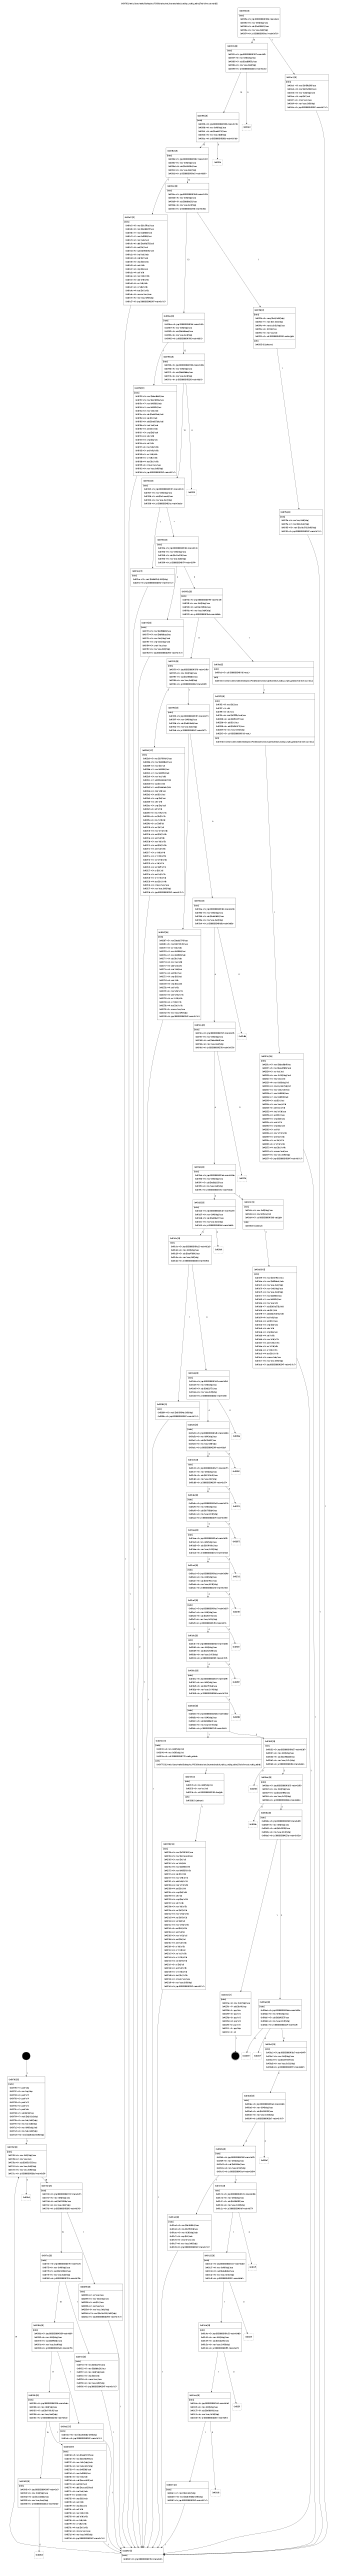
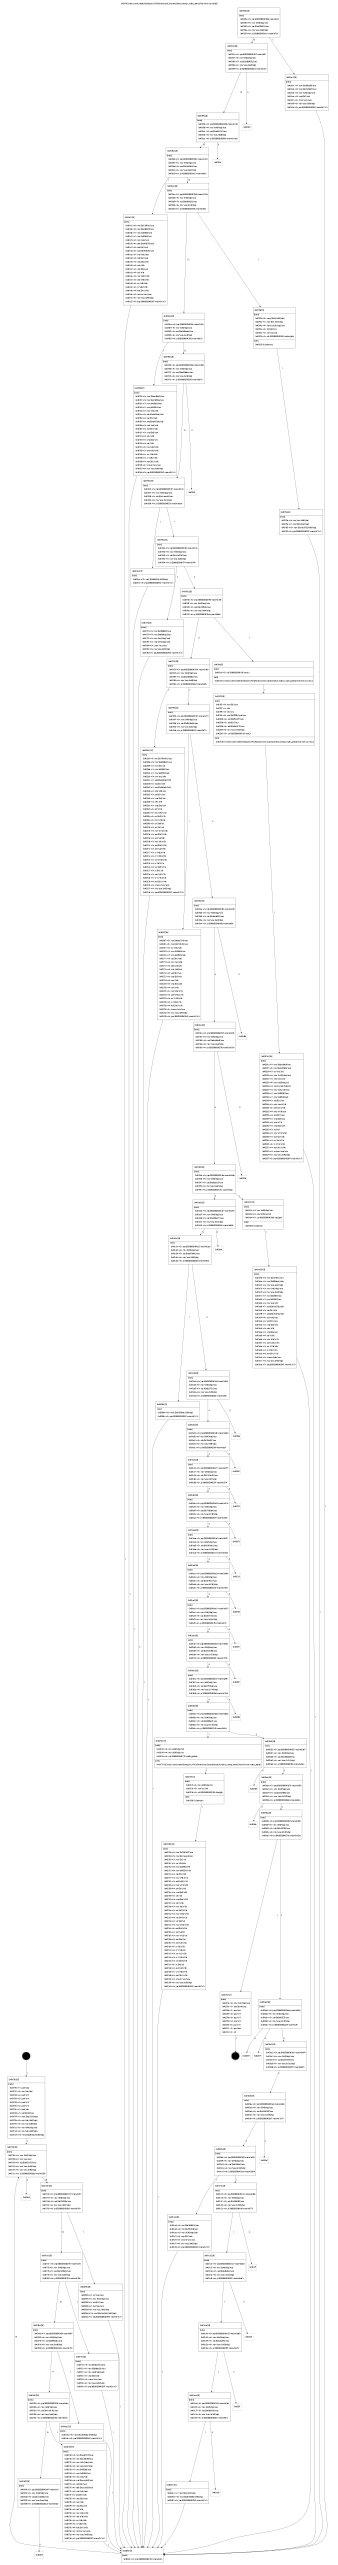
edge "0x401b1a [28]" -> "0x401b36 [28]": added, label "4"
